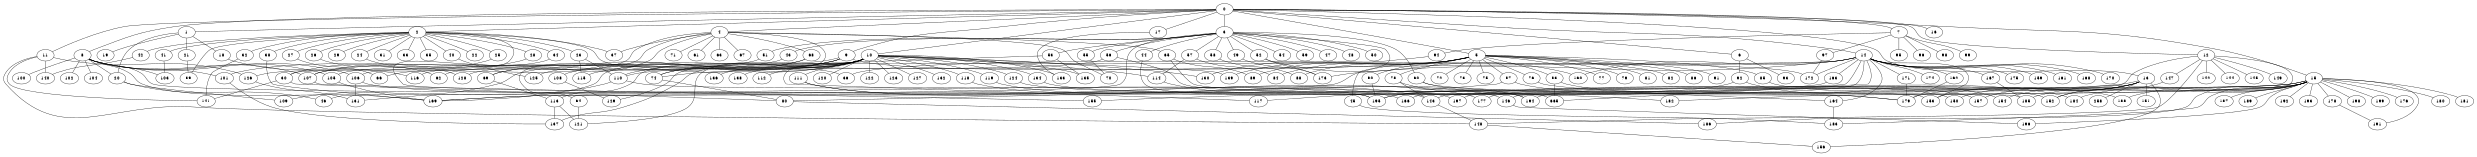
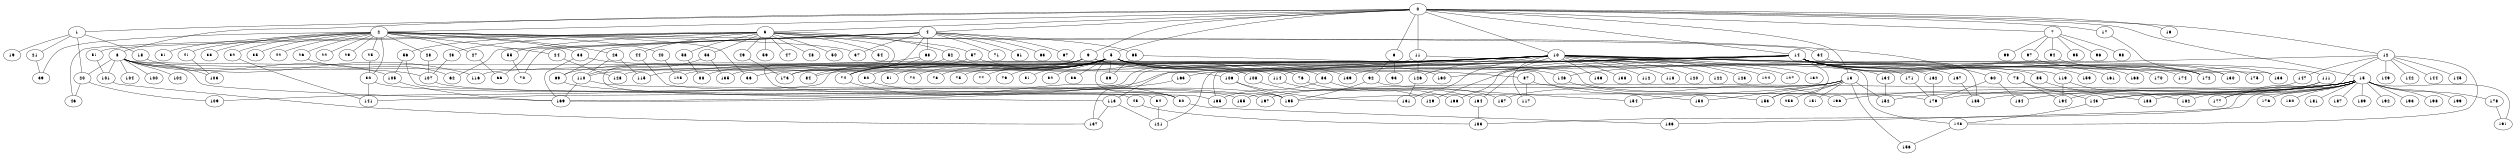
node "140": removed
edge "118" -- "146": now "38" -- "146"
edge "124" -- "182": now "119" -- "182"
node "665": label "665" -> "165"
